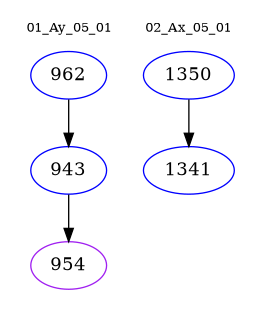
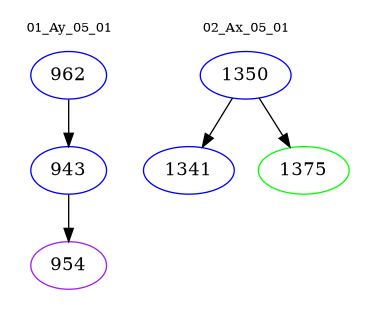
node "1375": added
